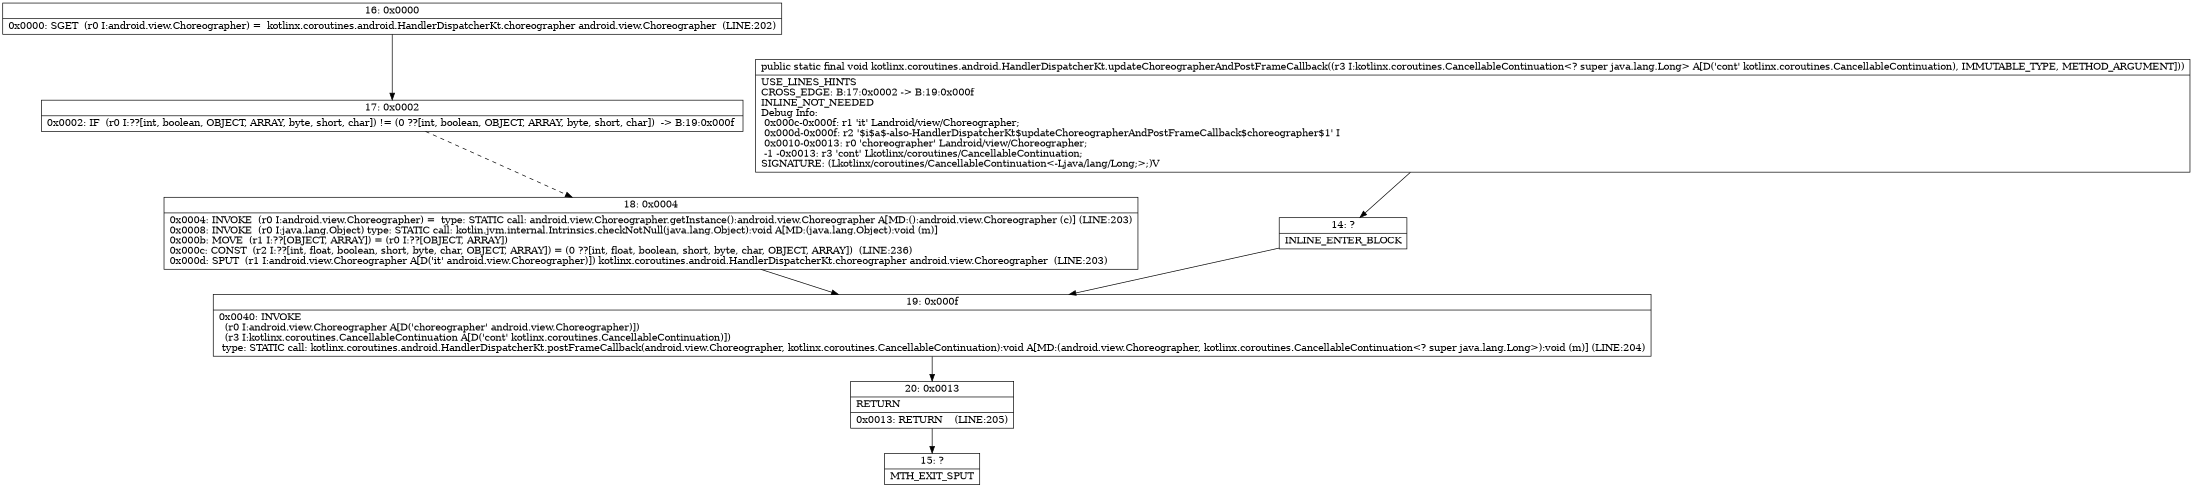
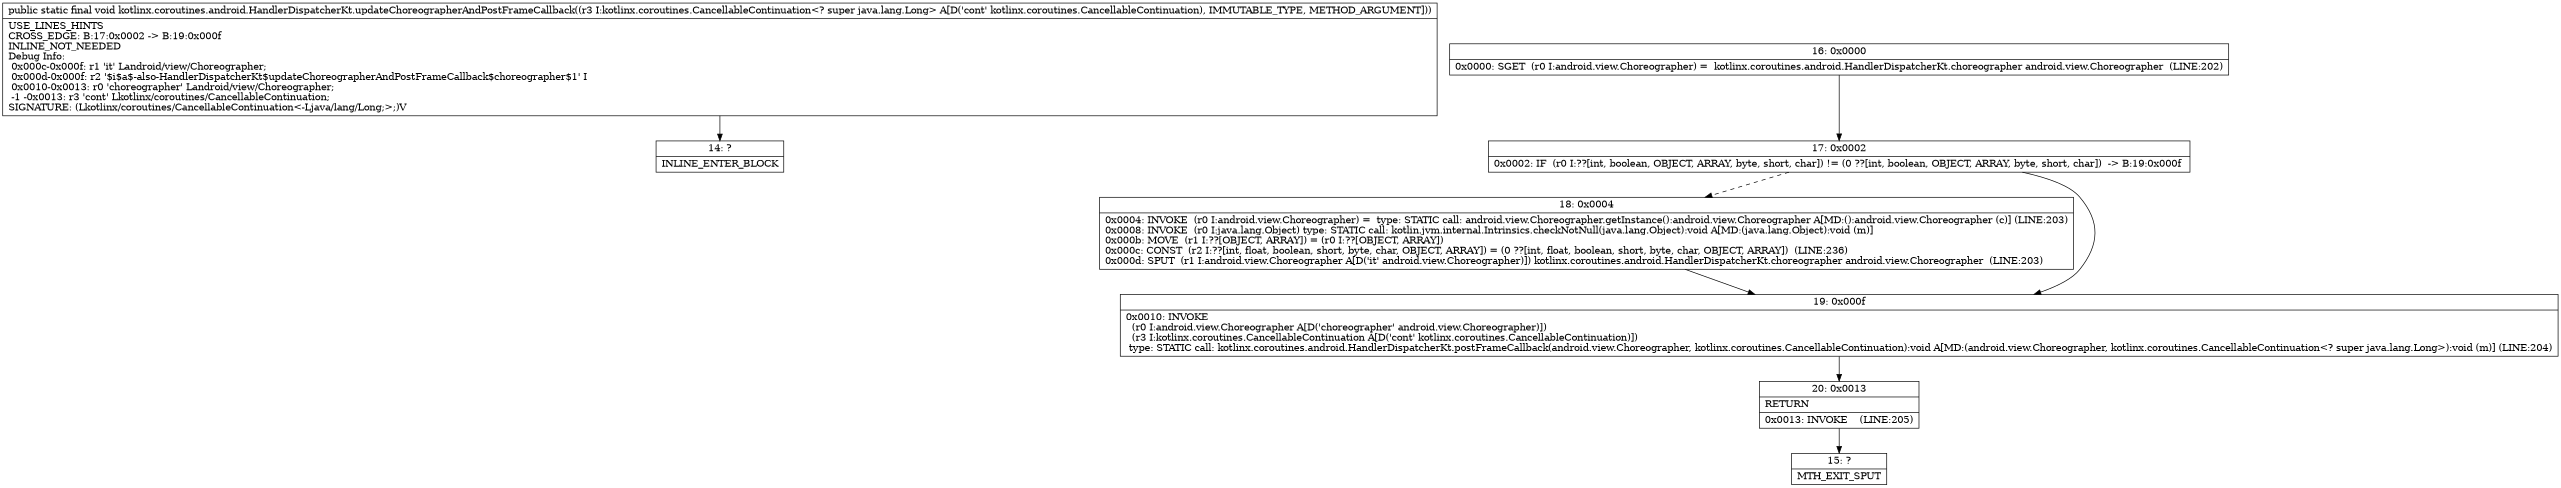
edge "14: ?" -> "19: 0x000f": now "17: 0x0002" -> "19: 0x000f"
node "19: 0x000f": text "0x0040: INVOKE" -> "0x0010: INVOKE"
node "20: 0x0013": text "0x0013: RETURN    (LINE:205)" -> "0x0013: INVOKE    (LINE:205)"
